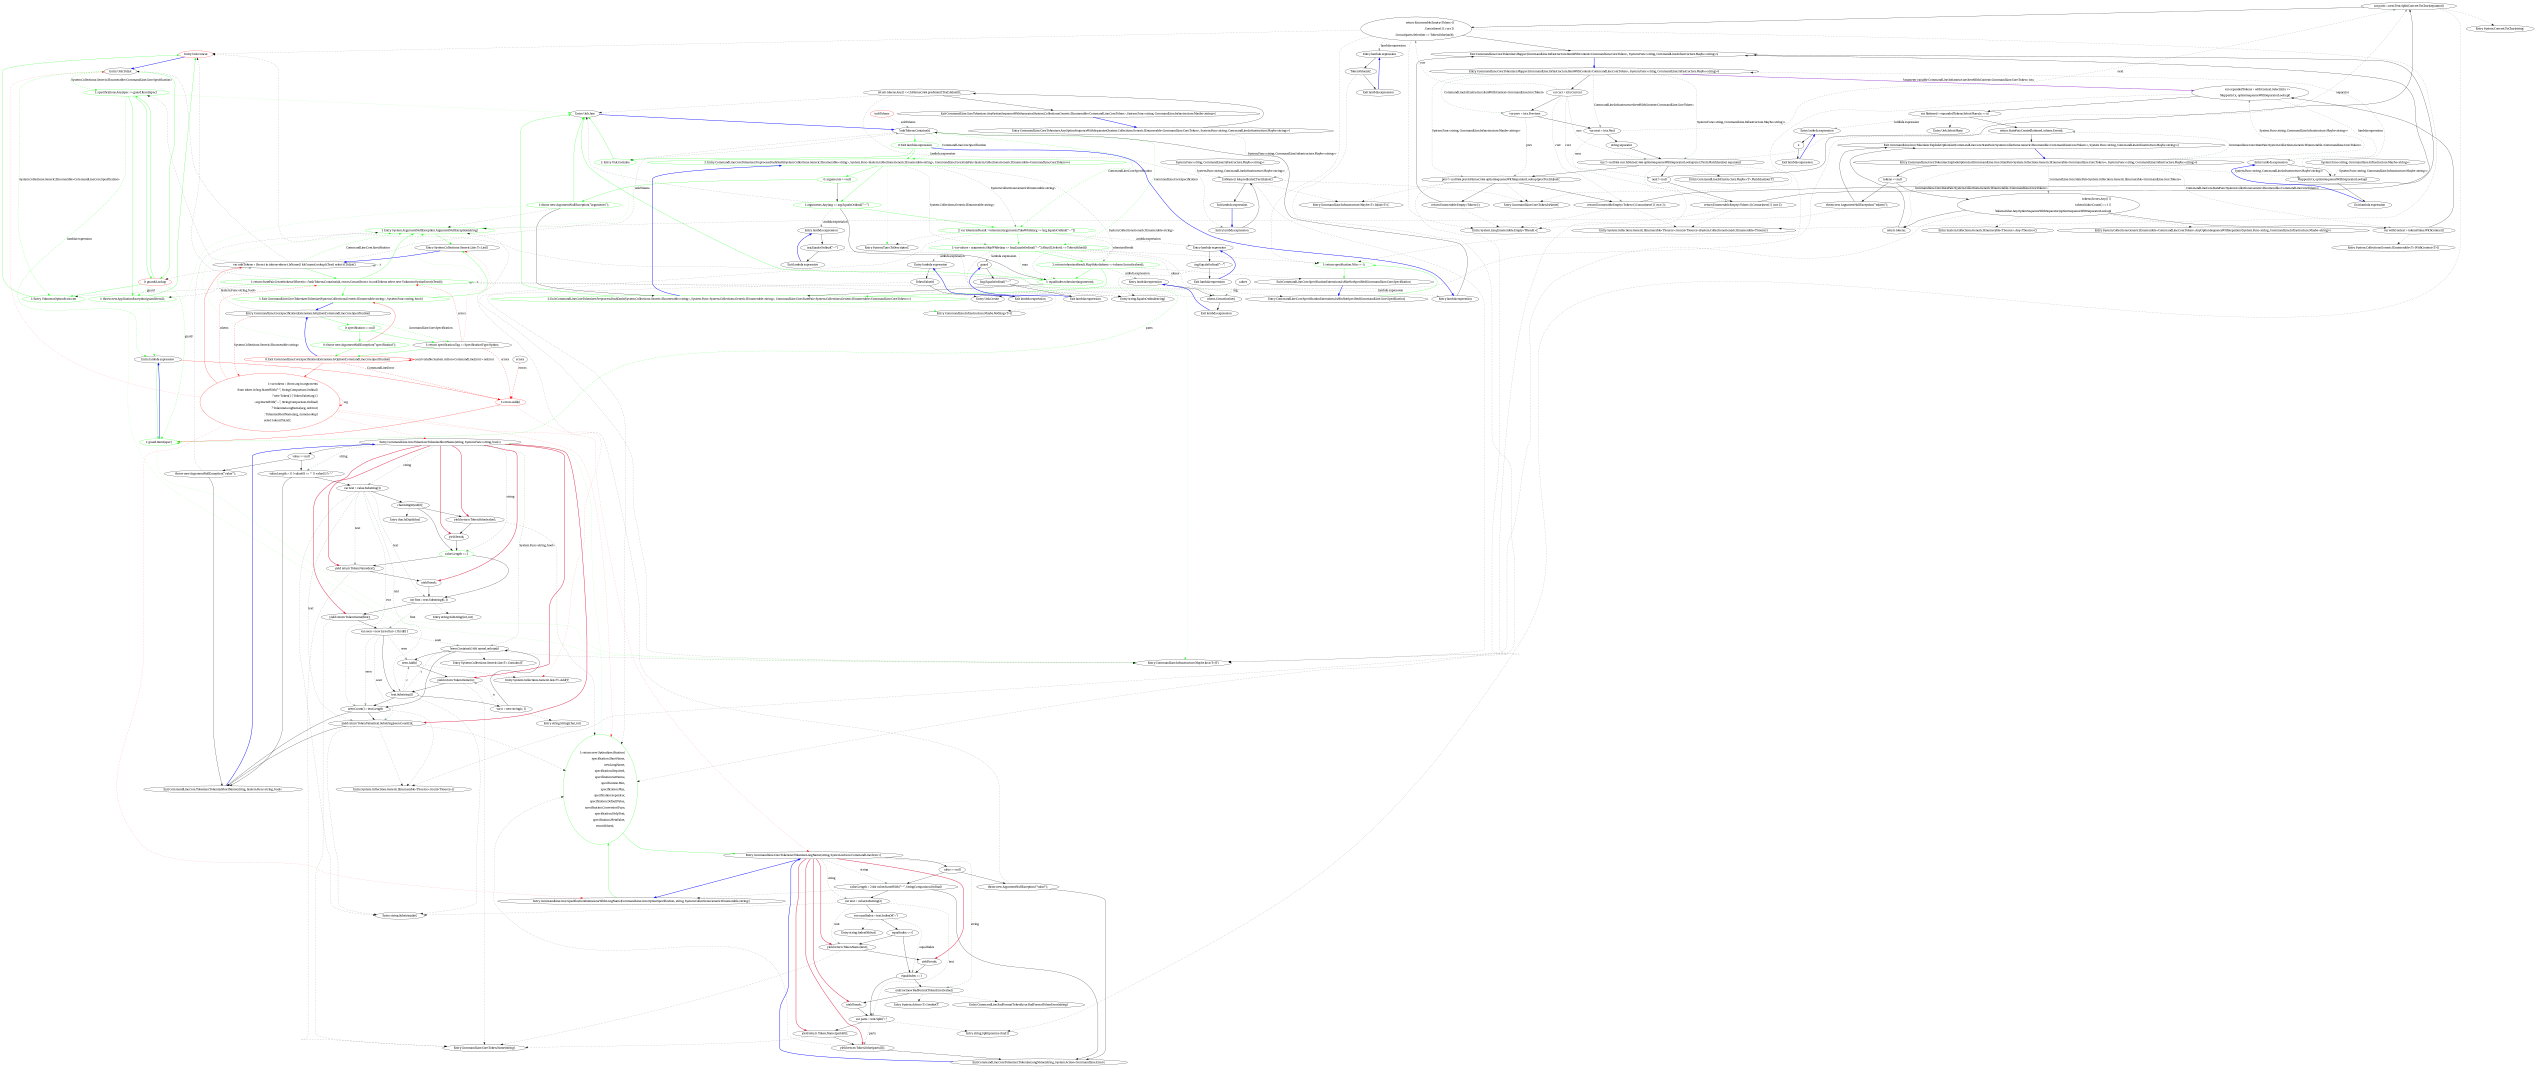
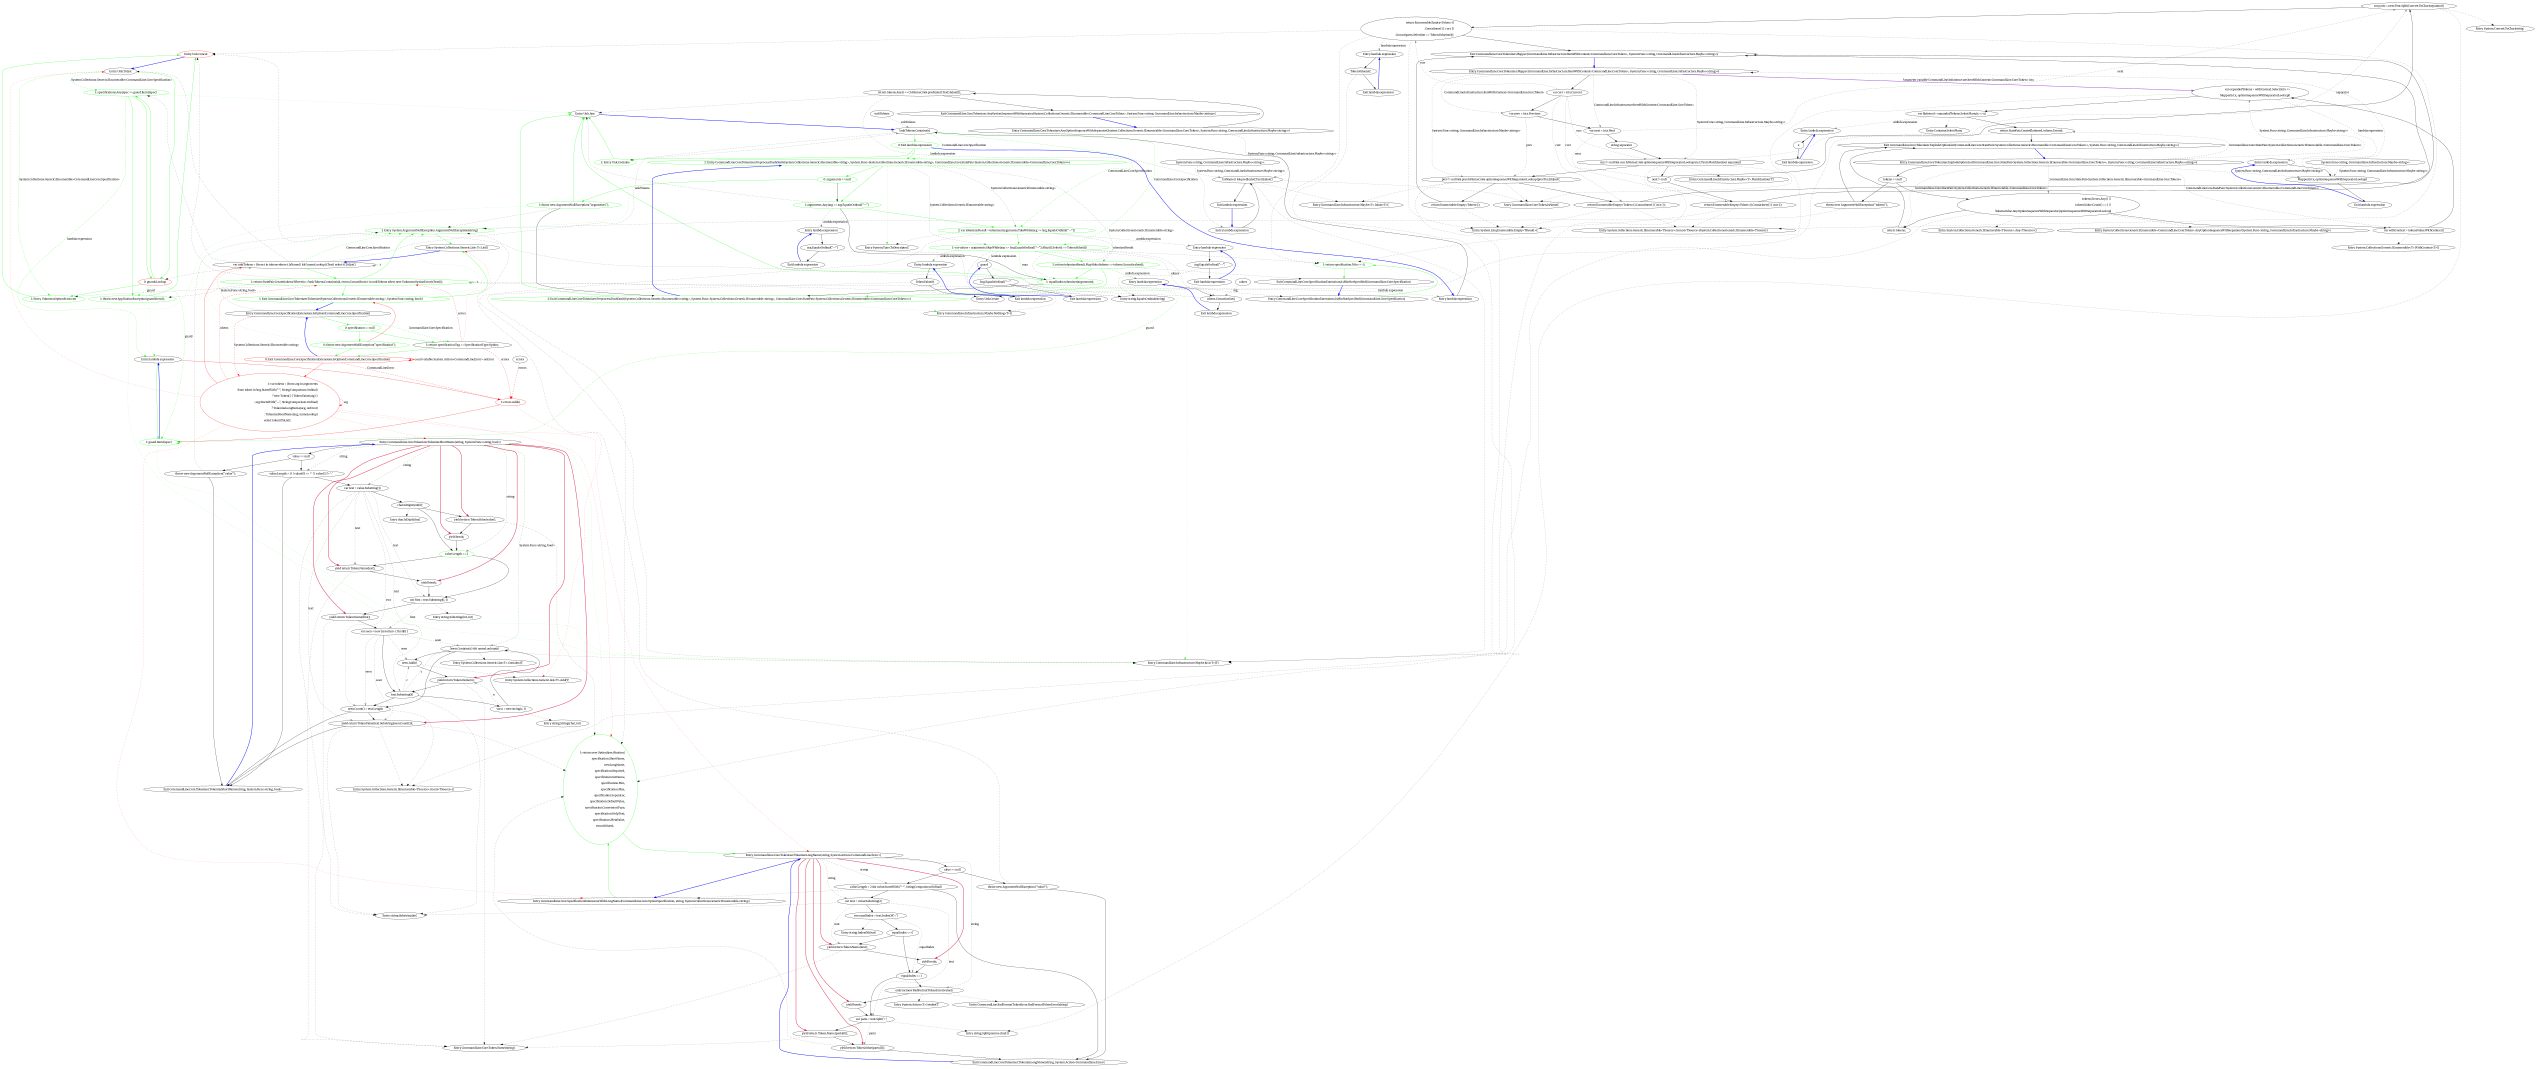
node "unkTokens": color red -> black
node "Entry Unk.SelectMany": label "Entry Unk.SelectMany" -> "Entry Contains.SelectMany"
edge "guard" -> "4: guard.Item1(spec)": label "parts" -> "guard"
node "text.Substring(1)": label "text.Substring(1)" -> "text.Substring(8)"
